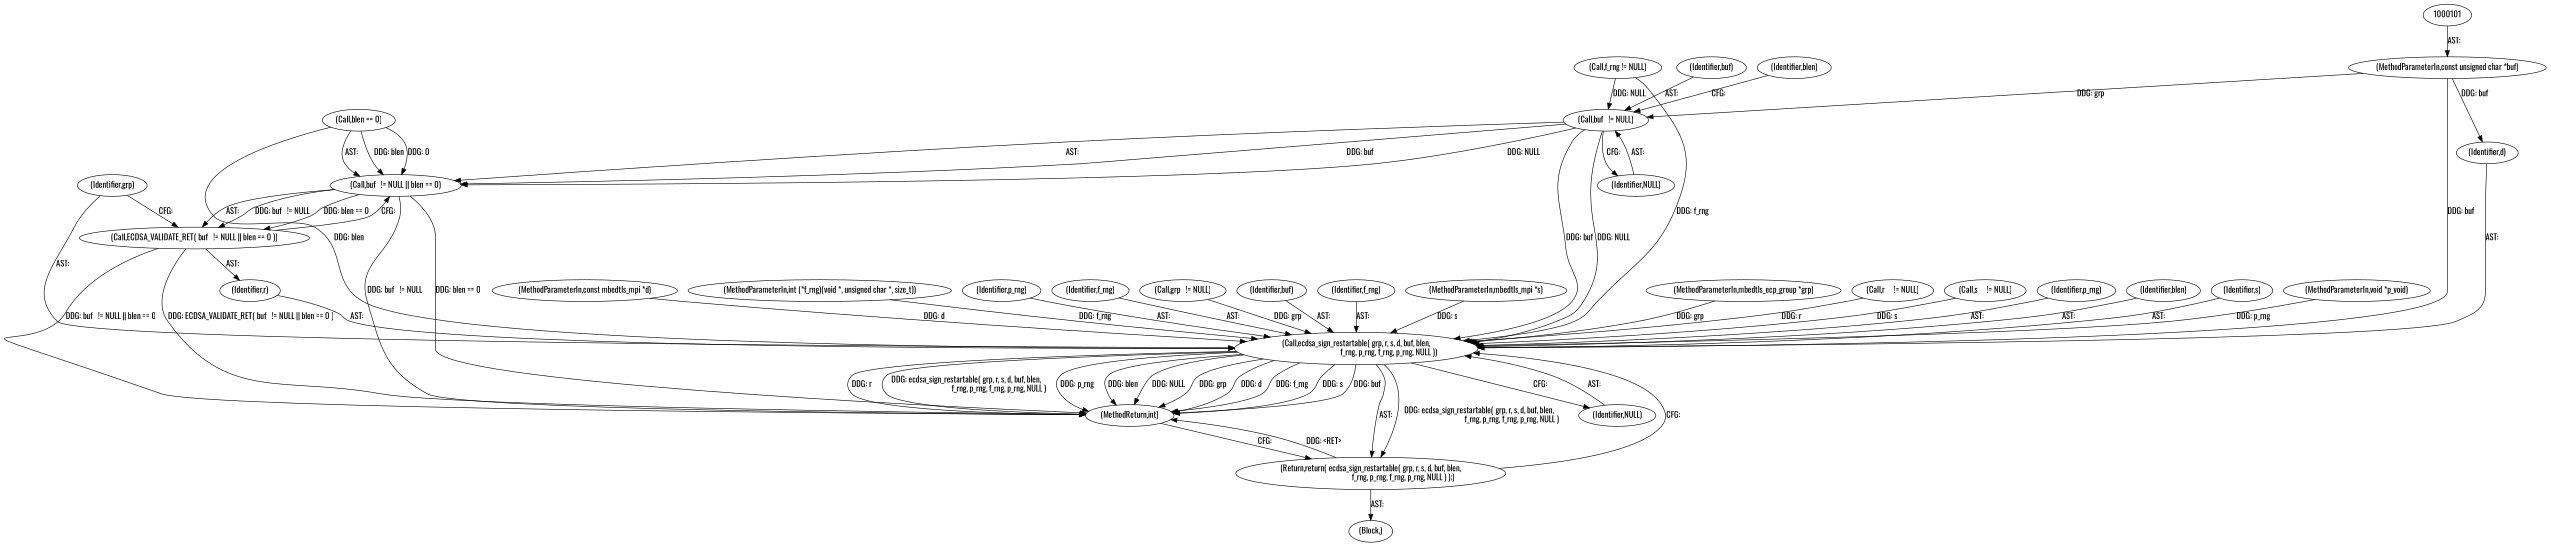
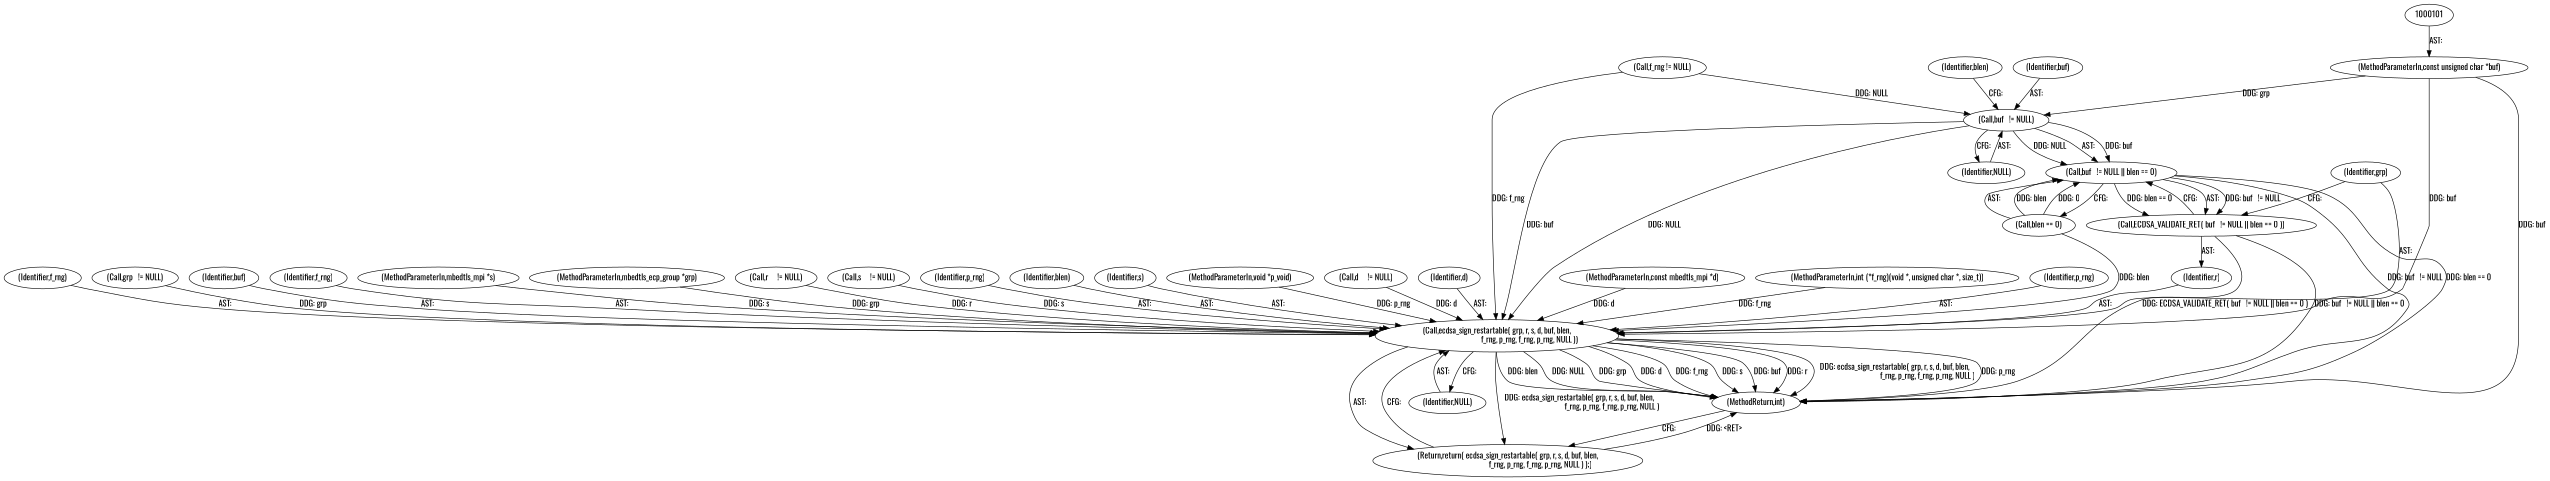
edge "(MethodParameterIn,const unsigned char *buf)" -> "(Identifier,d)": now "(MethodParameterIn,const unsigned char *buf)" -> "(MethodReturn,int)"
edge "(Call,buf   != NULL || blen == 0)" -> "(Call,blen == 0)": added, label "CFG:"
node "(Call,d     != NULL)": added
node "(Block,)": removed
